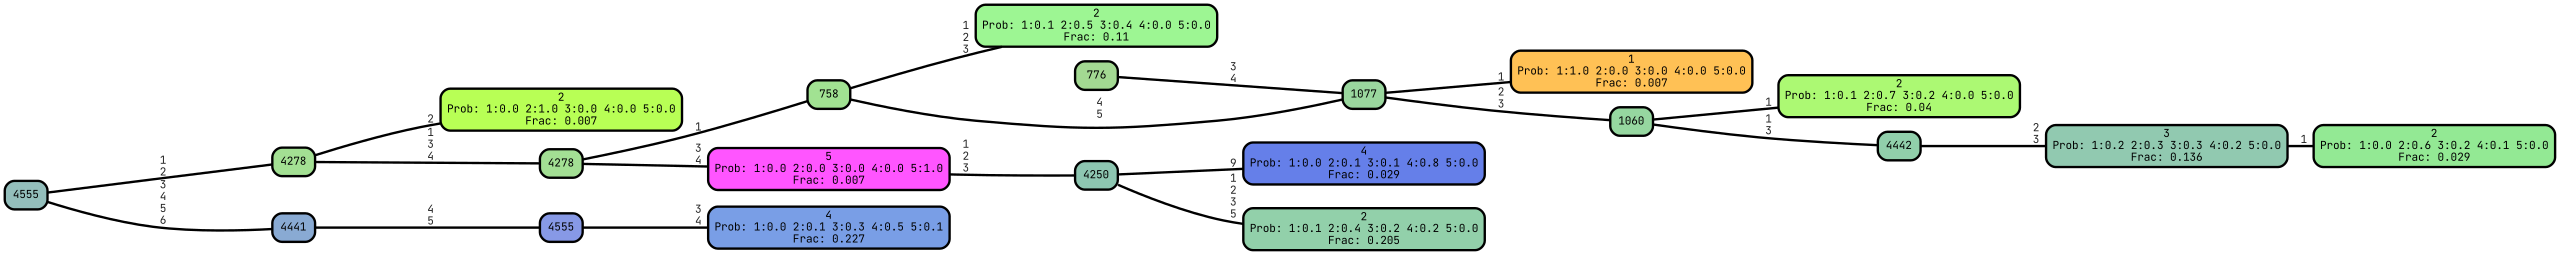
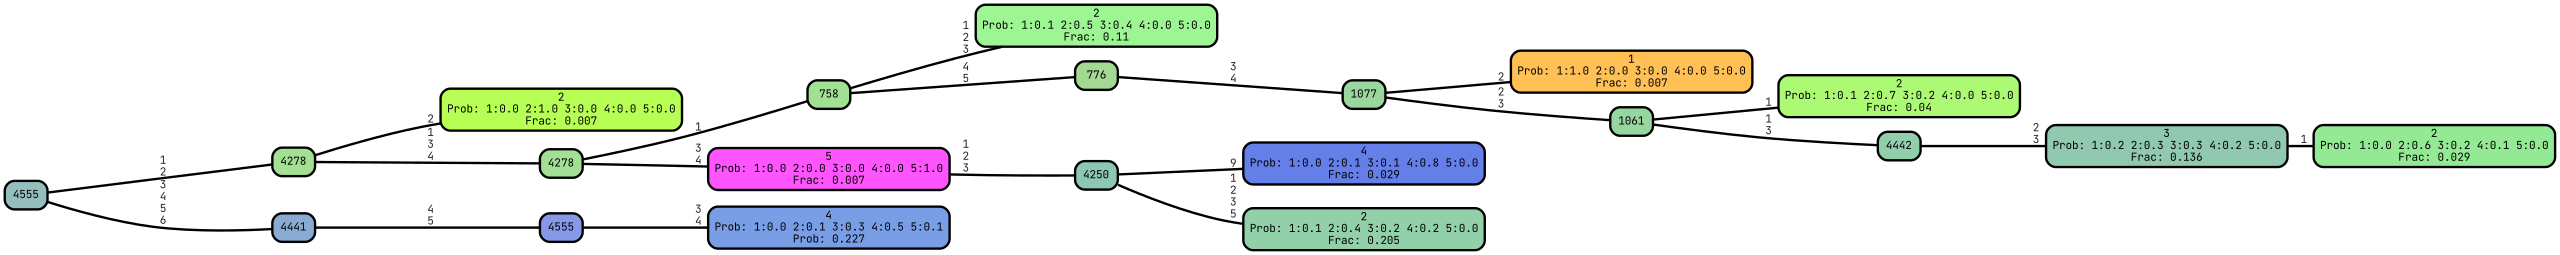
edge "1 Prob: 1:1.0 2:0.0 3:0.0 4:0.0 5:0.0 Frac: 0.007" -- "1077": label " 1" -> " 2"
node "1060": label "1060" -> "1061"
edge "758" -- "1077": now "758" -- "776"
node "4 Prob: 1:0.0 2:0.1 3:0.3 4:0.5 5:0.1 Frac: 0.227": label "4 Prob: 1:0.0 2:0.1 3:0.3 4:0.5 5:0.1 Frac: 0.227" -> "4 Prob: 1:0.0 2:0.1 3:0.3 4:0.5 5:0.1 Prob: 0.227"
